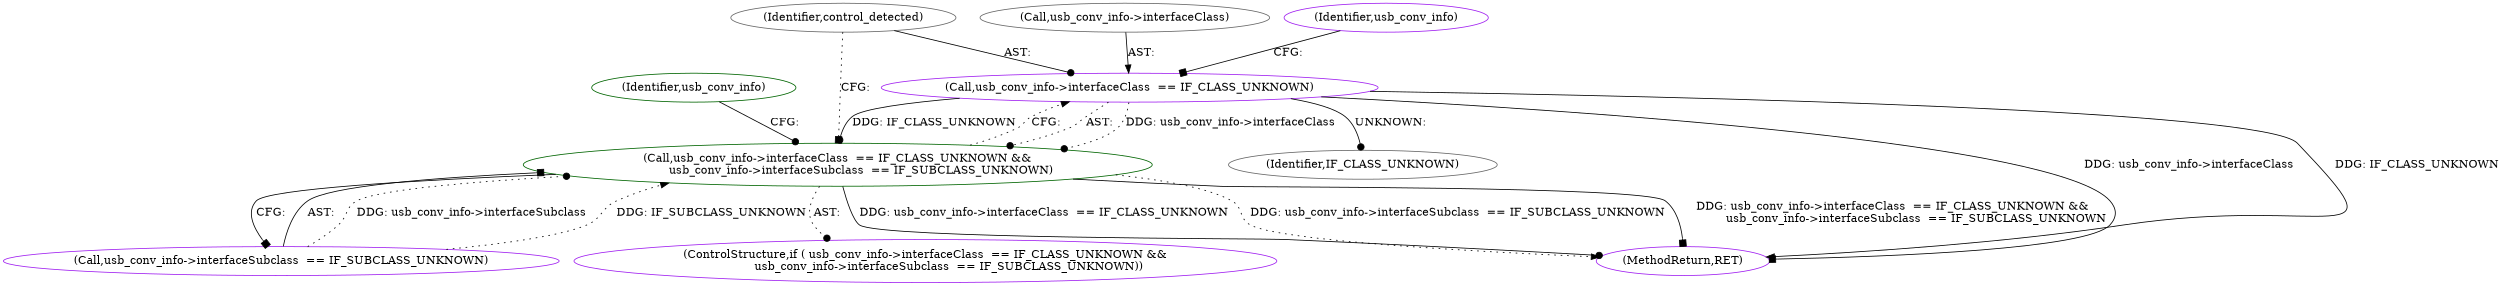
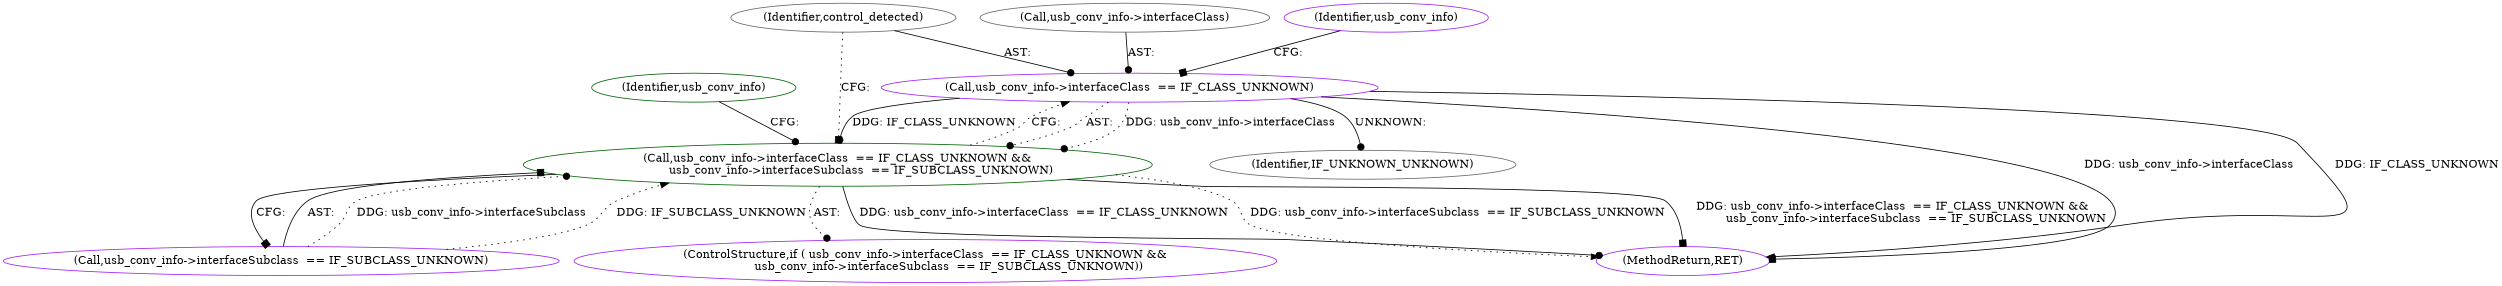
edge "(Call,usb_conv_info->interfaceClass)" -> "(Call,usb_conv_info->interfaceClass  == IF_CLASS_UNKNOWN)": arrowhead normal -> dot
node "(Identifier,IF_CLASS_UNKNOWN)": label "(Identifier,IF_CLASS_UNKNOWN)" -> "(Identifier,IF_UNKNOWN_UNKNOWN)"
